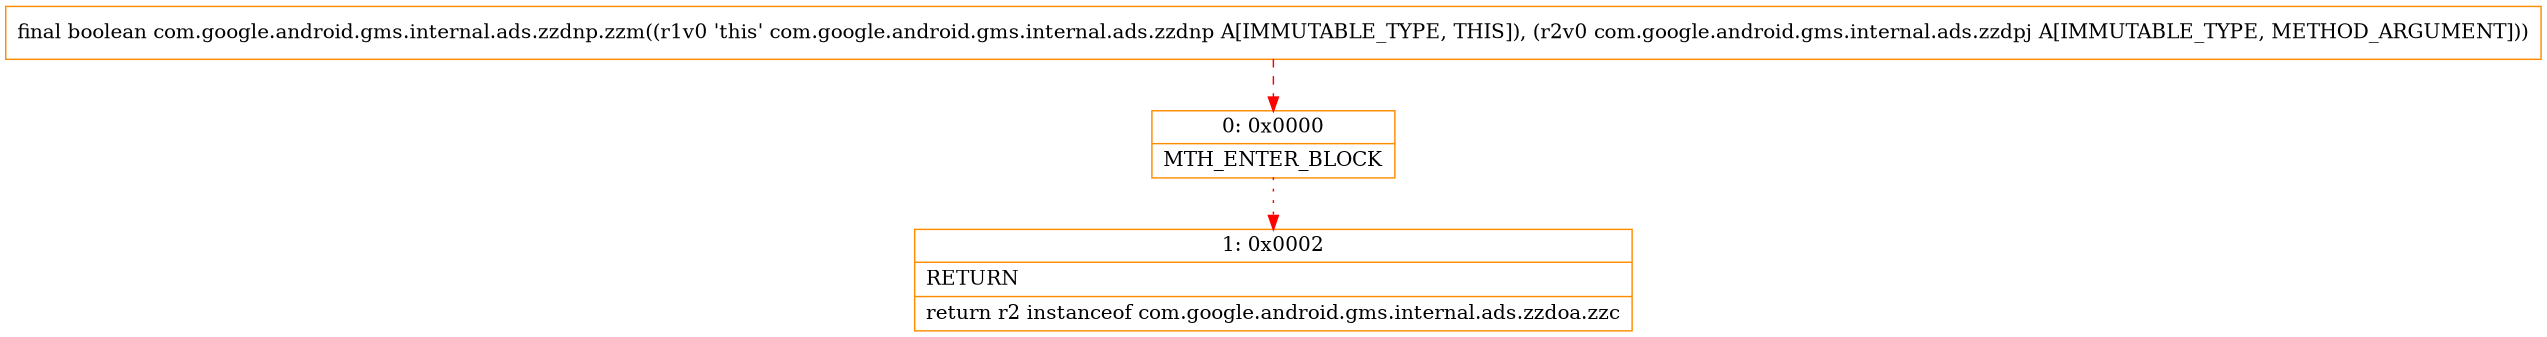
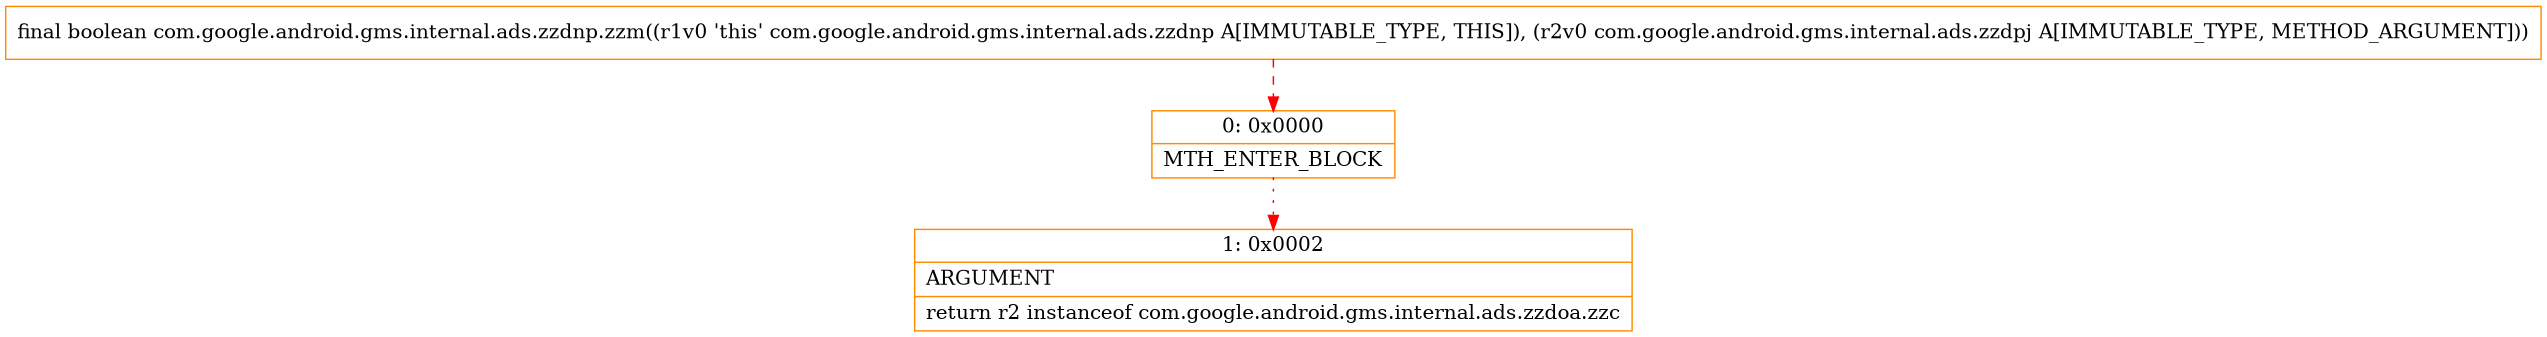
node "1: 0x0002": text "RETURN" -> "ARGUMENT"
